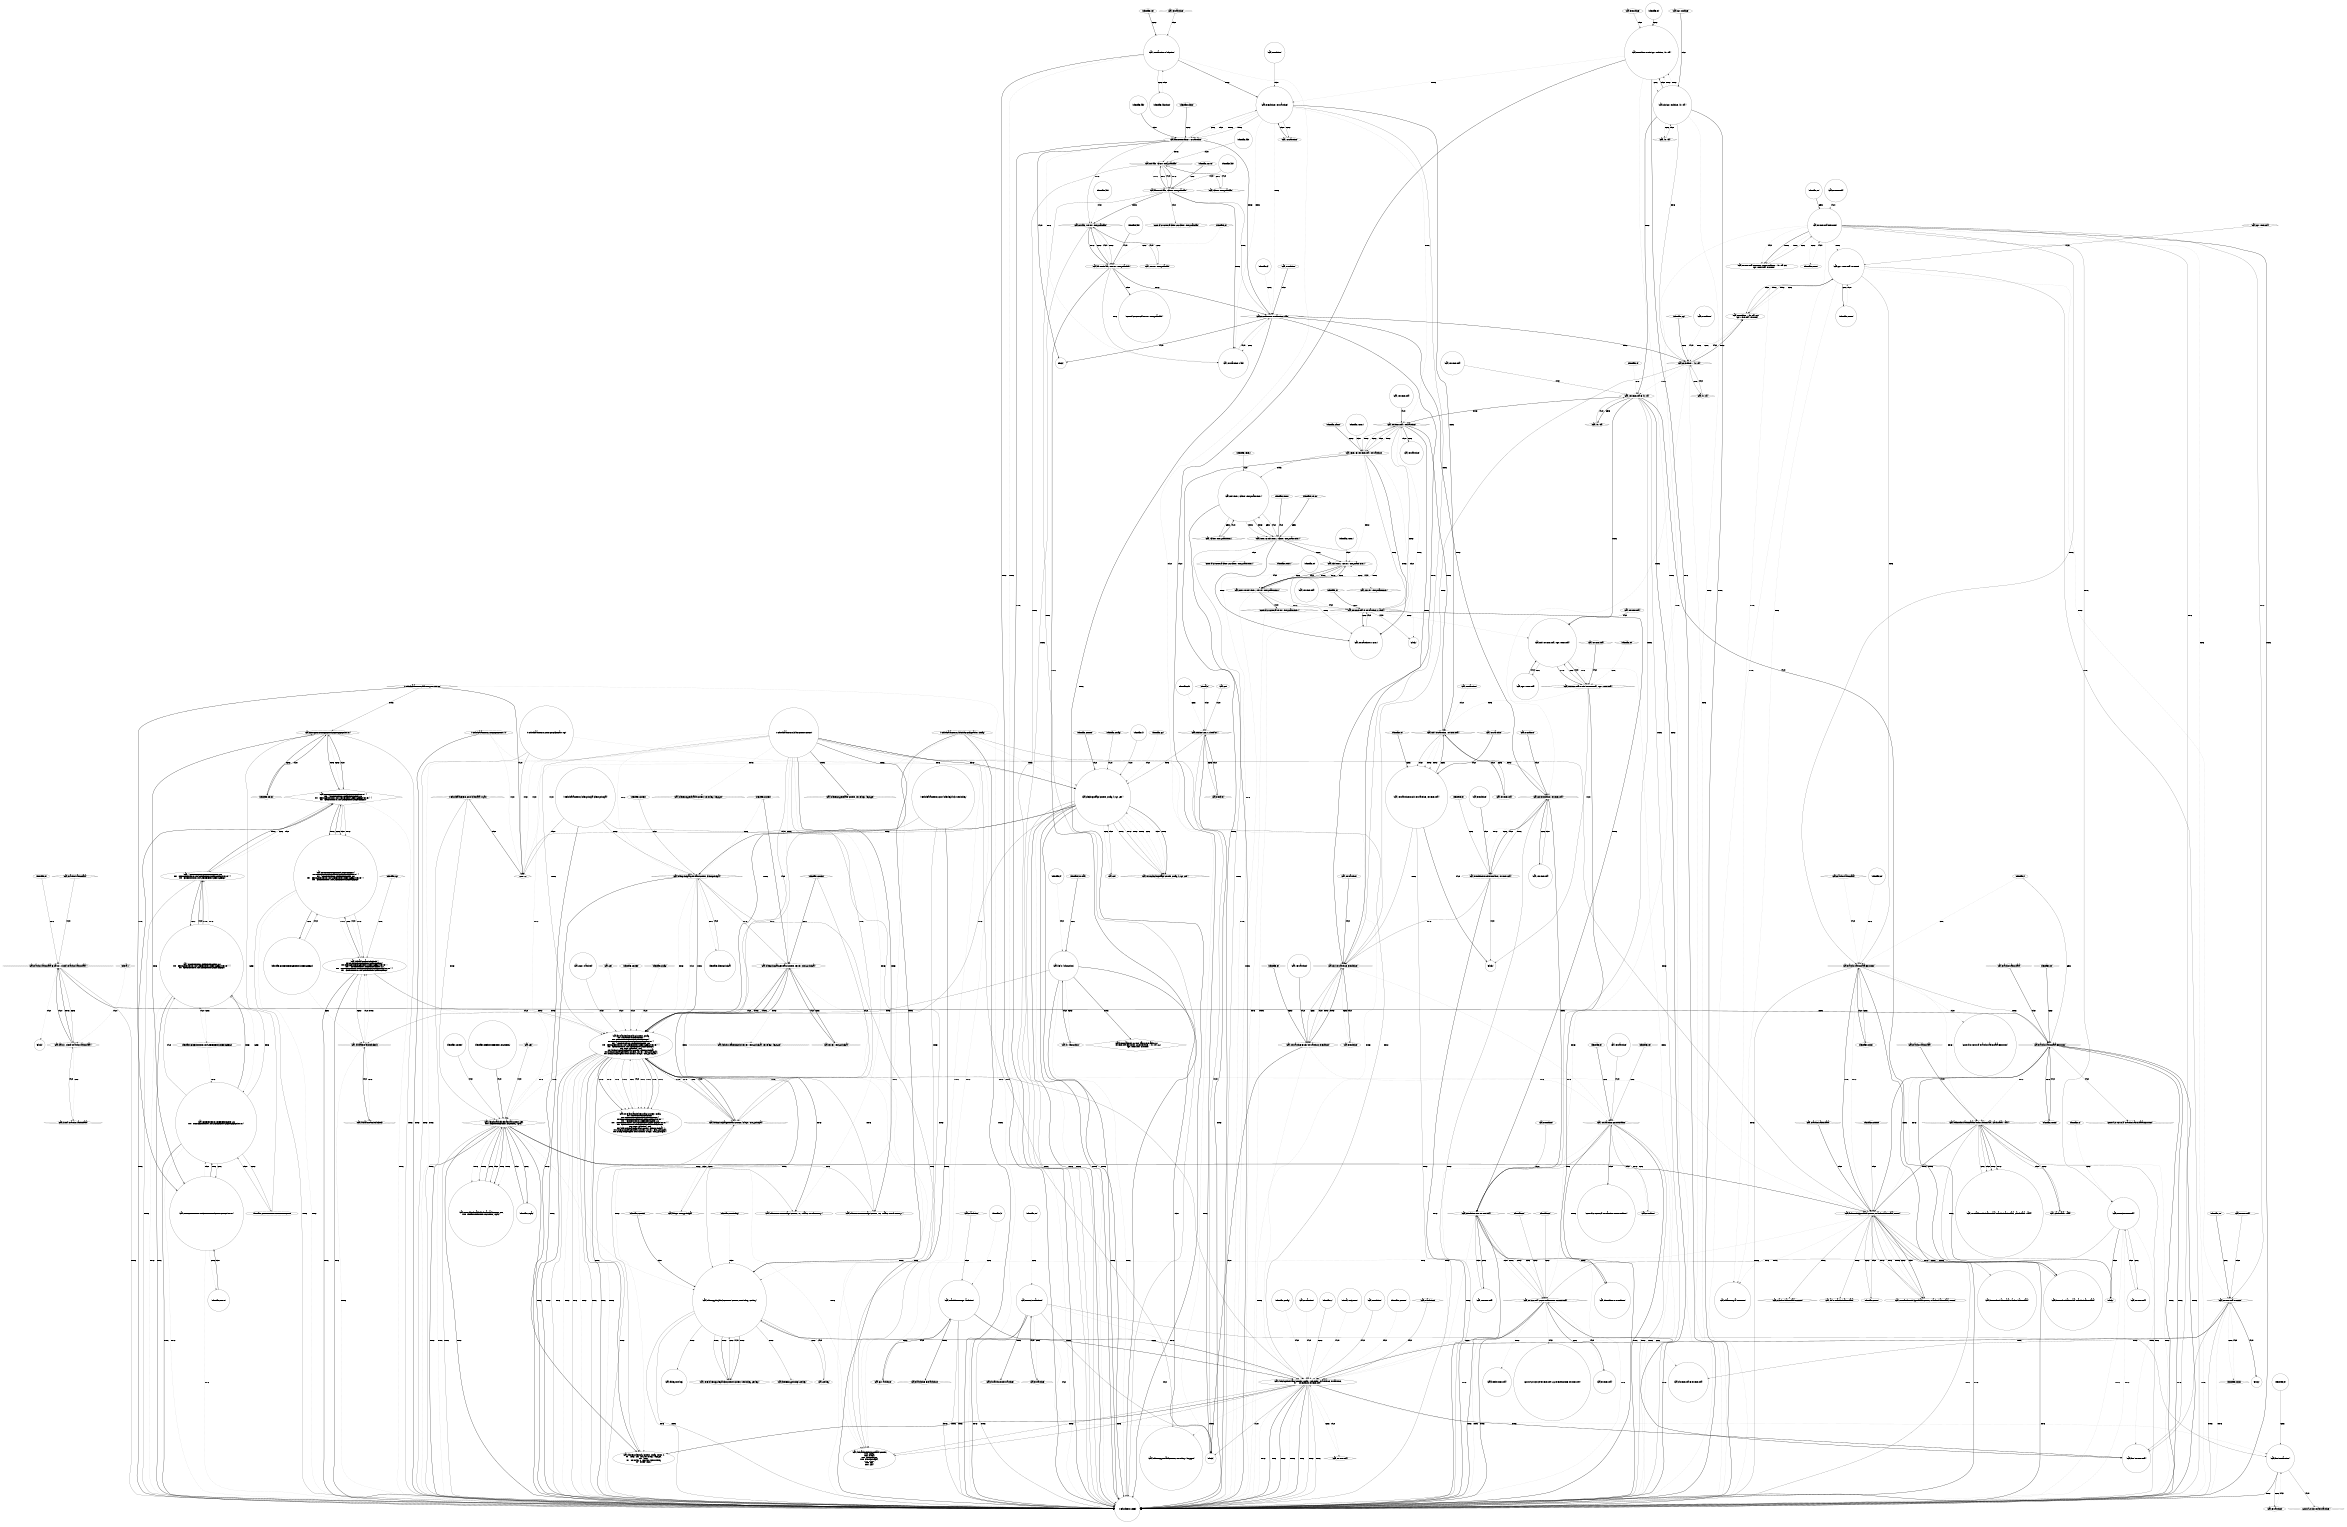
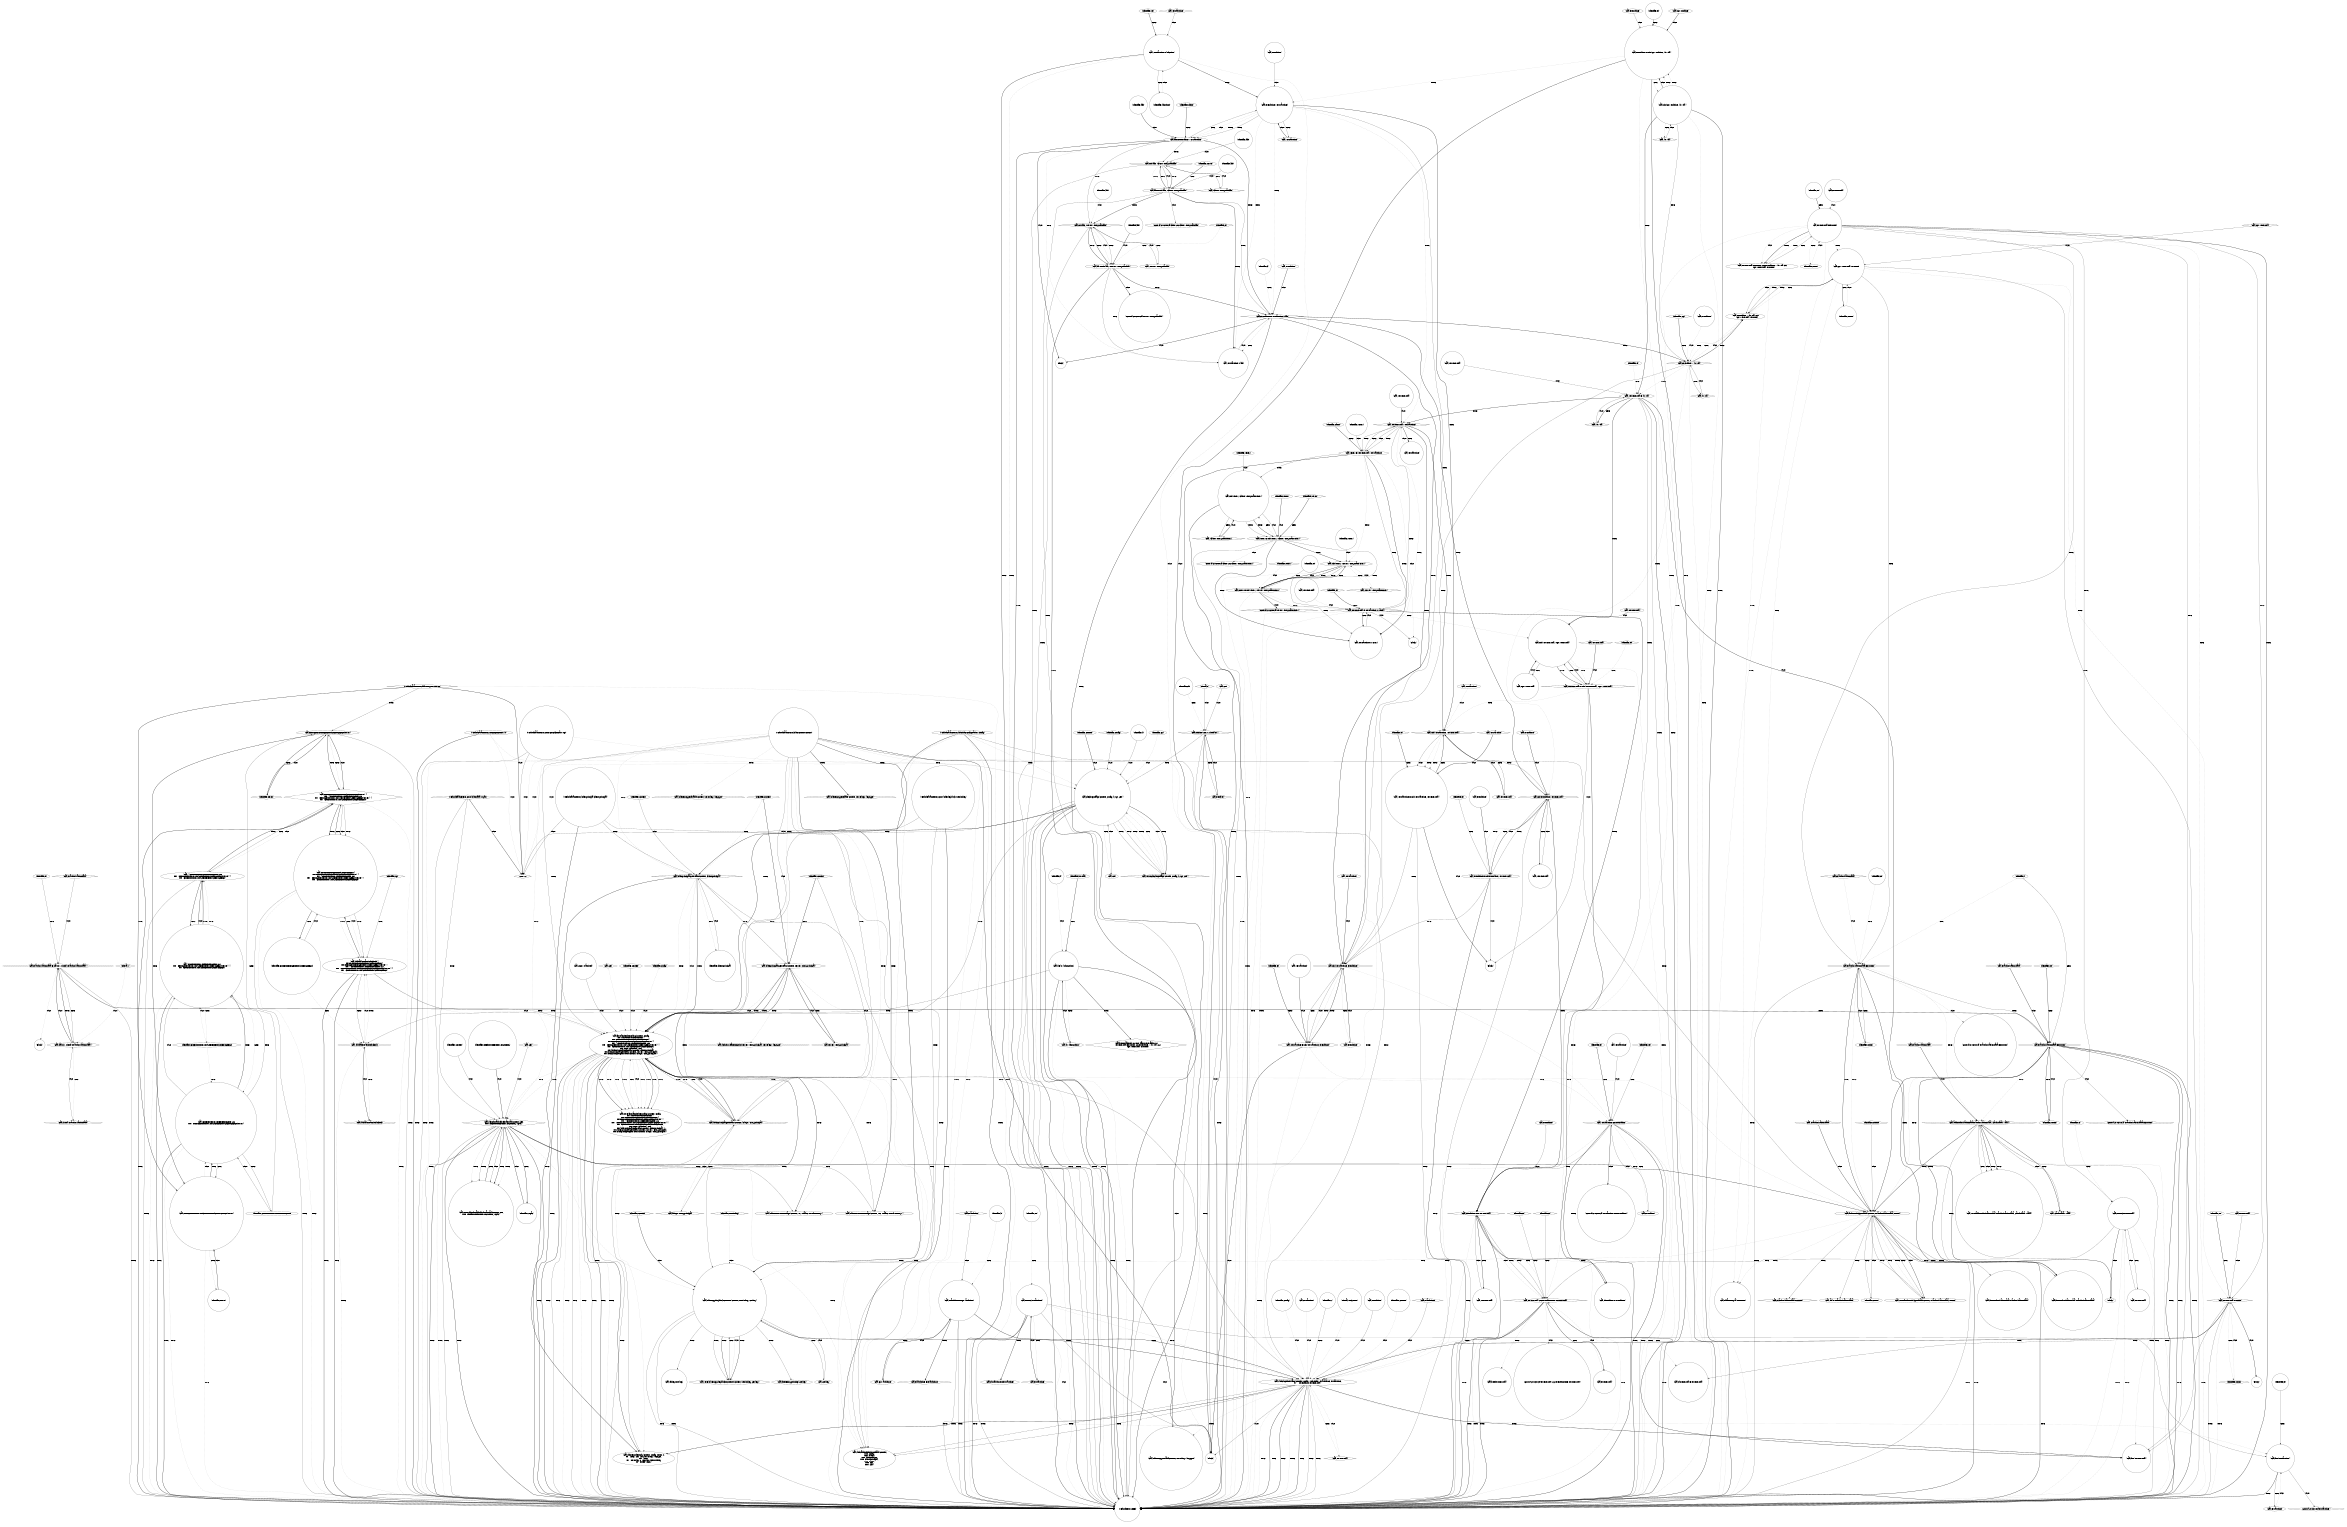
edge "(Call,tgt->endtime)" -> "(Call,min(tgt->endtime, *b->till))": now "(Call,tgt->endtime)" -> "(Call,et.endtime = min(tgt->endtime, *b->till))"
edge "(MethodParameterIn,krb5_context context)" -> "(Call,check_tgs_flags(context, config, b, tgt, &et))": removed, label "DDG:"
edge "(MethodParameterIn,krb5_context context)" -> "(Call,krb5_enctype_valid(context, serverkey->keytype))": style solid -> bold
